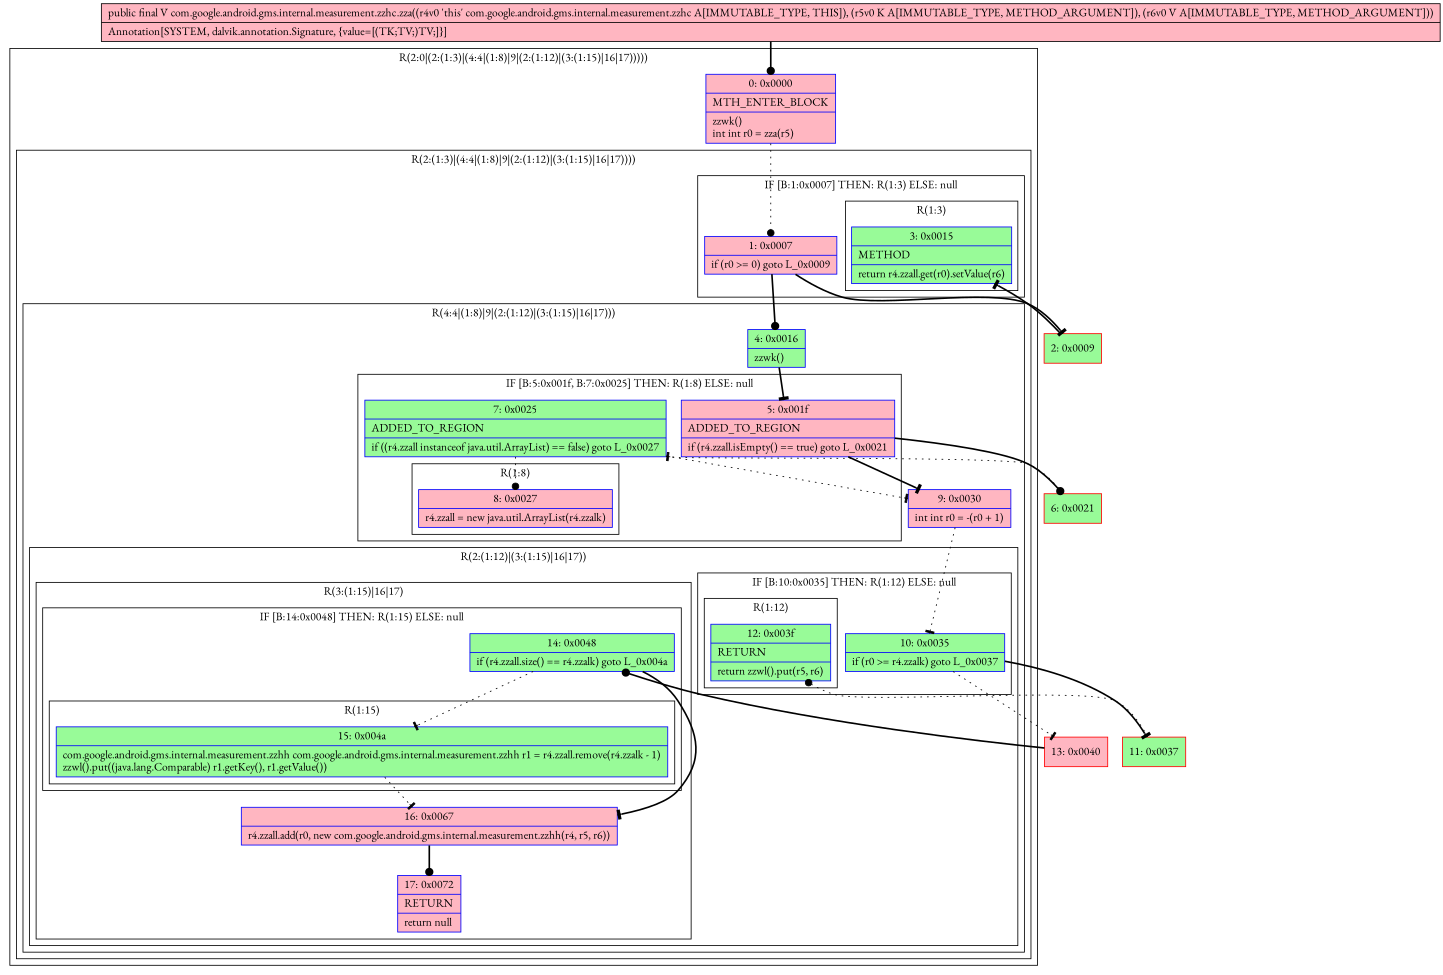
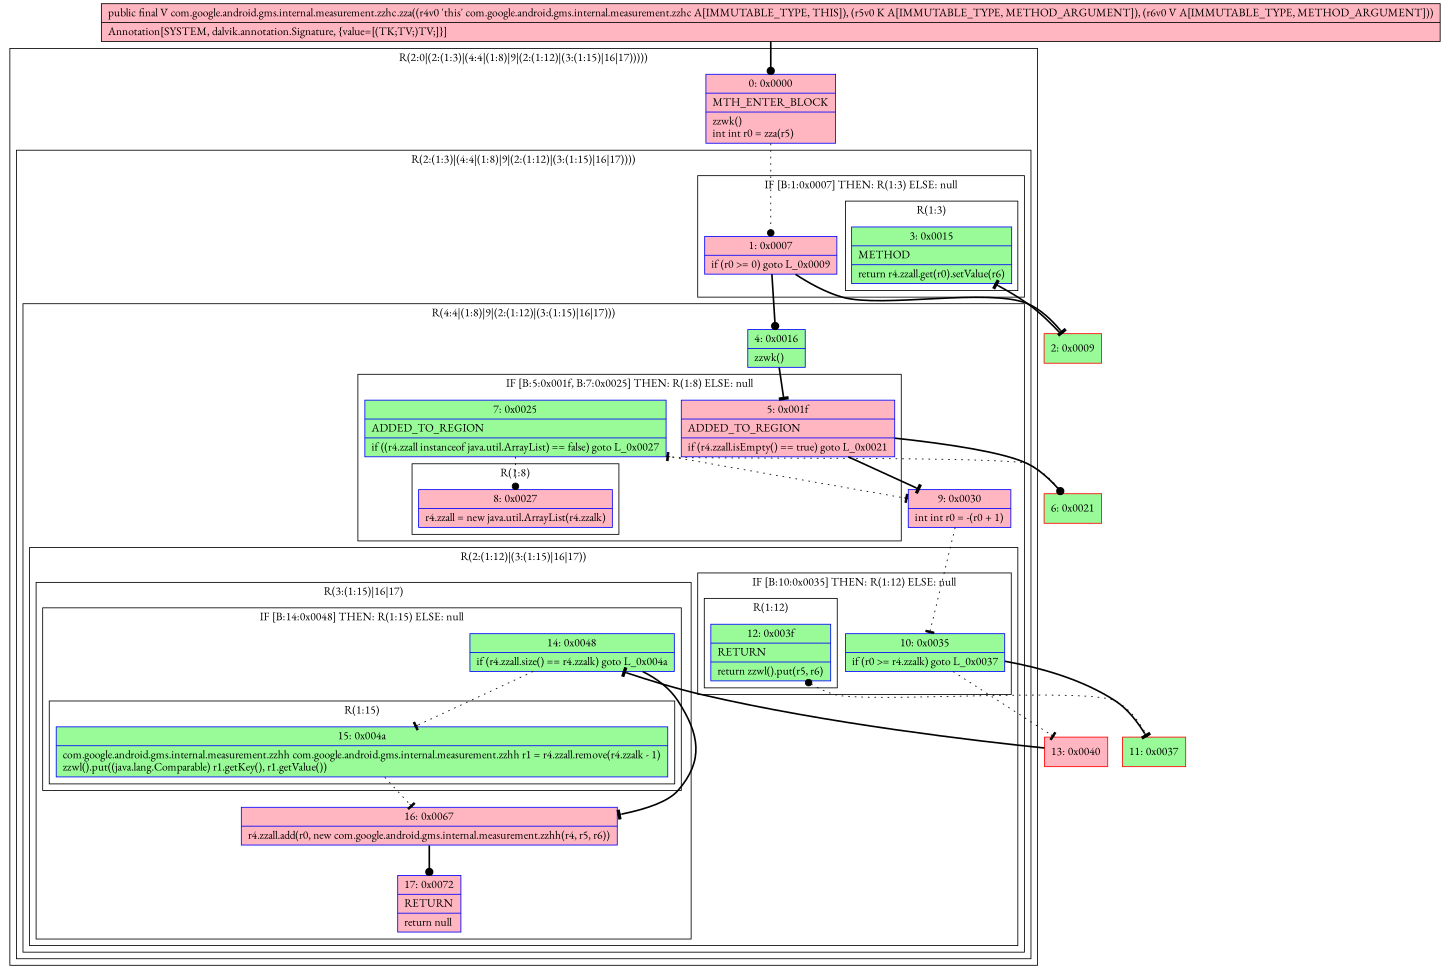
edge "13: 0x0040" -> "14: 0x0048": arrowhead dot -> tee
